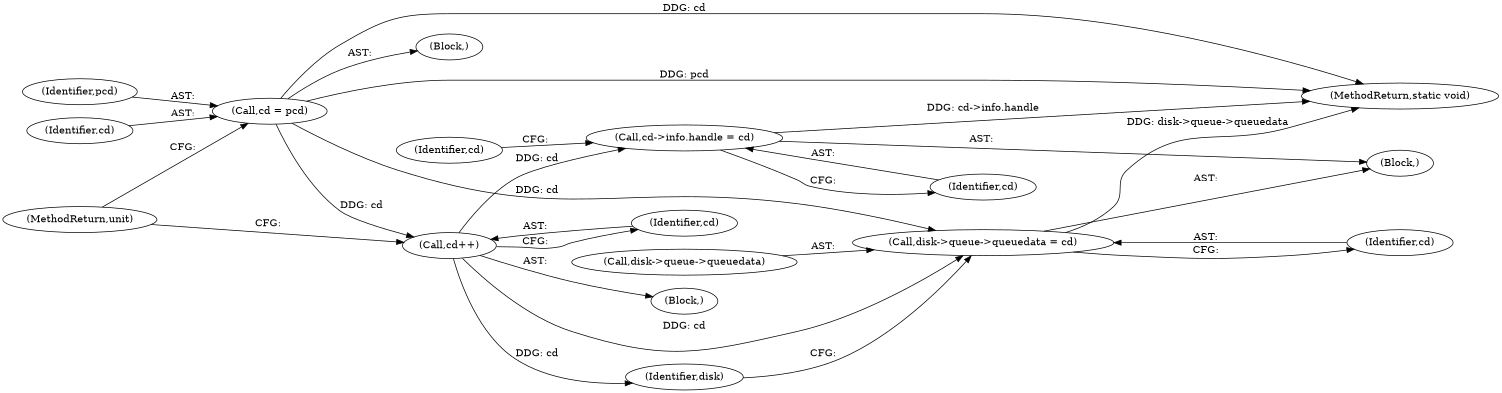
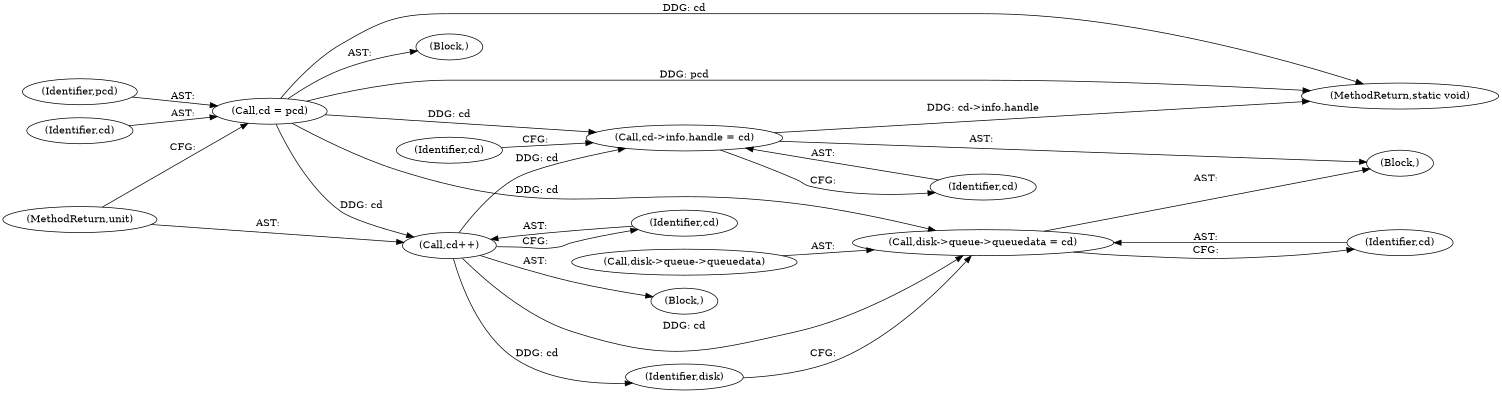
edge "(Call,cd = pcd)" -> "(Call,cd->info.handle = cd)": added, label "DDG: cd"
edge "(Call,disk->queue->queuedata = cd)" -> "(MethodReturn,static void)": removed, label "DDG: disk->queue->queuedata"
edge "(MethodReturn,unit)" -> "(Call,cd++)": label "CFG: " -> "AST: "
